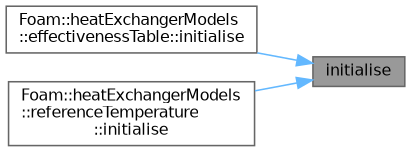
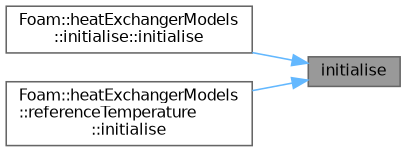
node "Foam::heatExchangerModels ::effectivenessTable::initialise": label "Foam::heatExchangerModels ::effectivenessTable::initialise" -> "Foam::heatExchangerModels ::initialise::initialise"
